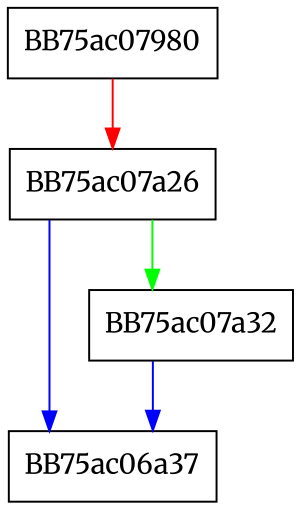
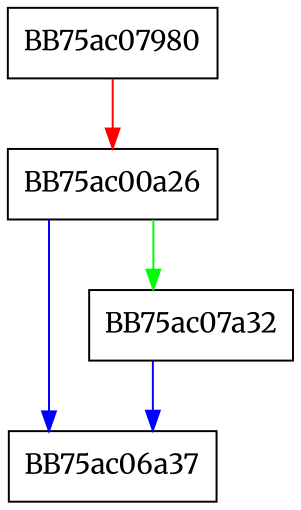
node "BB75ac07a26": label "BB75ac07a26" -> "BB75ac00a26"
